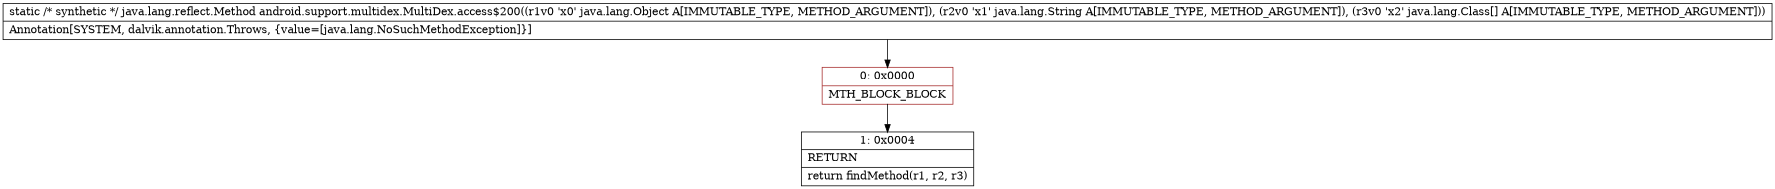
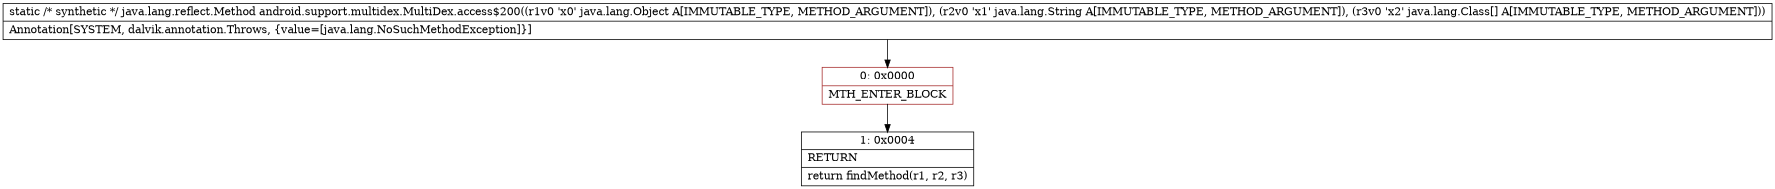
node "0: 0x0000": text "MTH_BLOCK_BLOCK" -> "MTH_ENTER_BLOCK"
